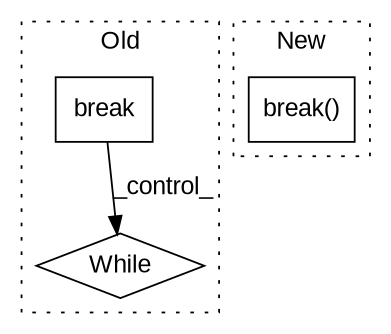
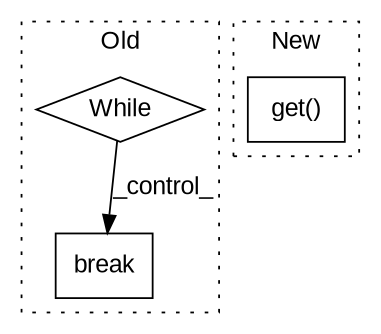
node "break()": label "break()" -> "get()"
edge "break" -> "While": reversed
